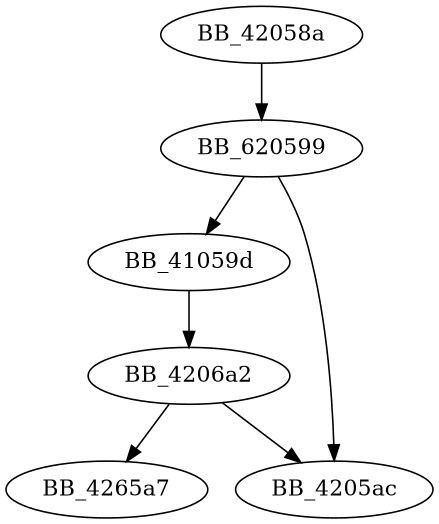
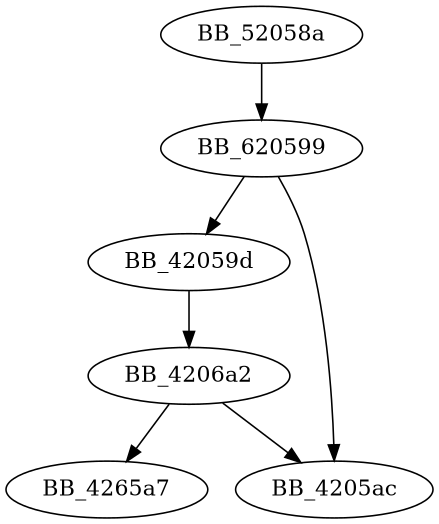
node "BB_42058a": label "BB_42058a" -> "BB_52058a"
node "BB_41059d": label "BB_41059d" -> "BB_42059d"
